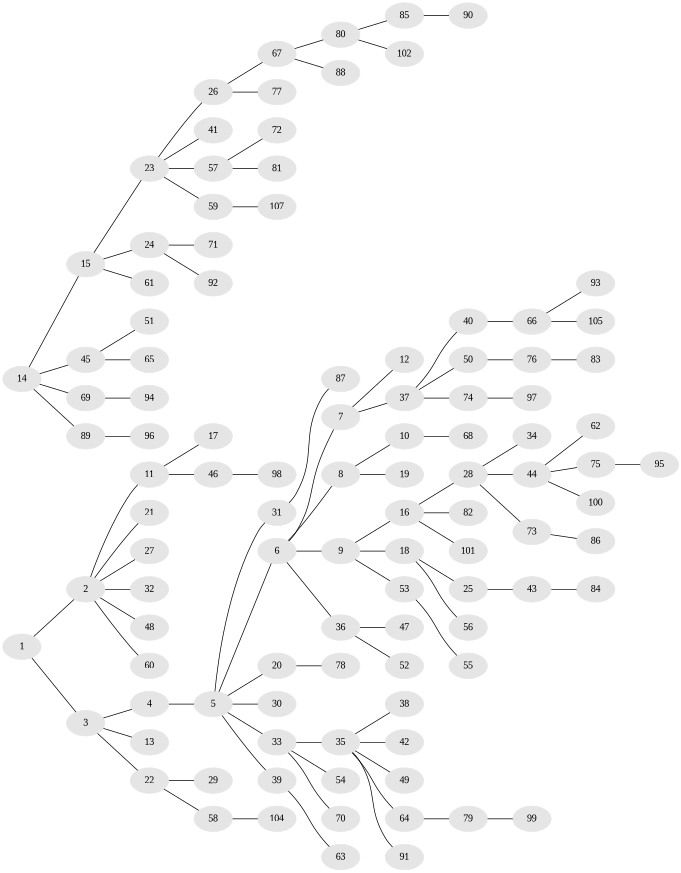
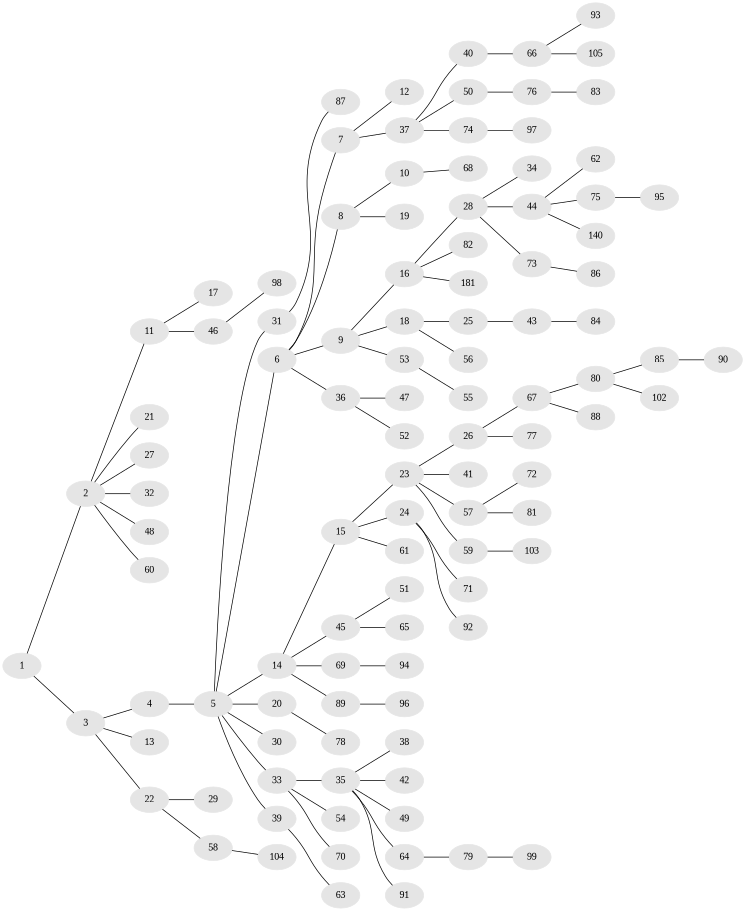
node "107": label "107" -> "103"
node "100": label "100" -> "140"
node "101": label "101" -> "181"
edge "14" -- "5": added
